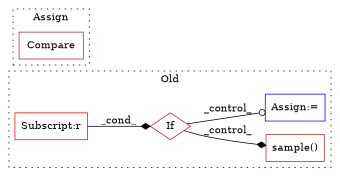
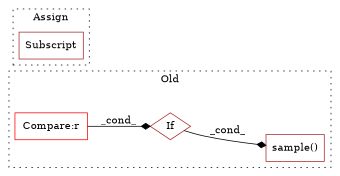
node "Compare": label "Compare" -> "Subscript"
node "Assign:=": removed
node "Subscript:r": label "Subscript:r" -> "Compare:r"
edge "If" -> "sample()": label "_control_" -> "_cond_"
